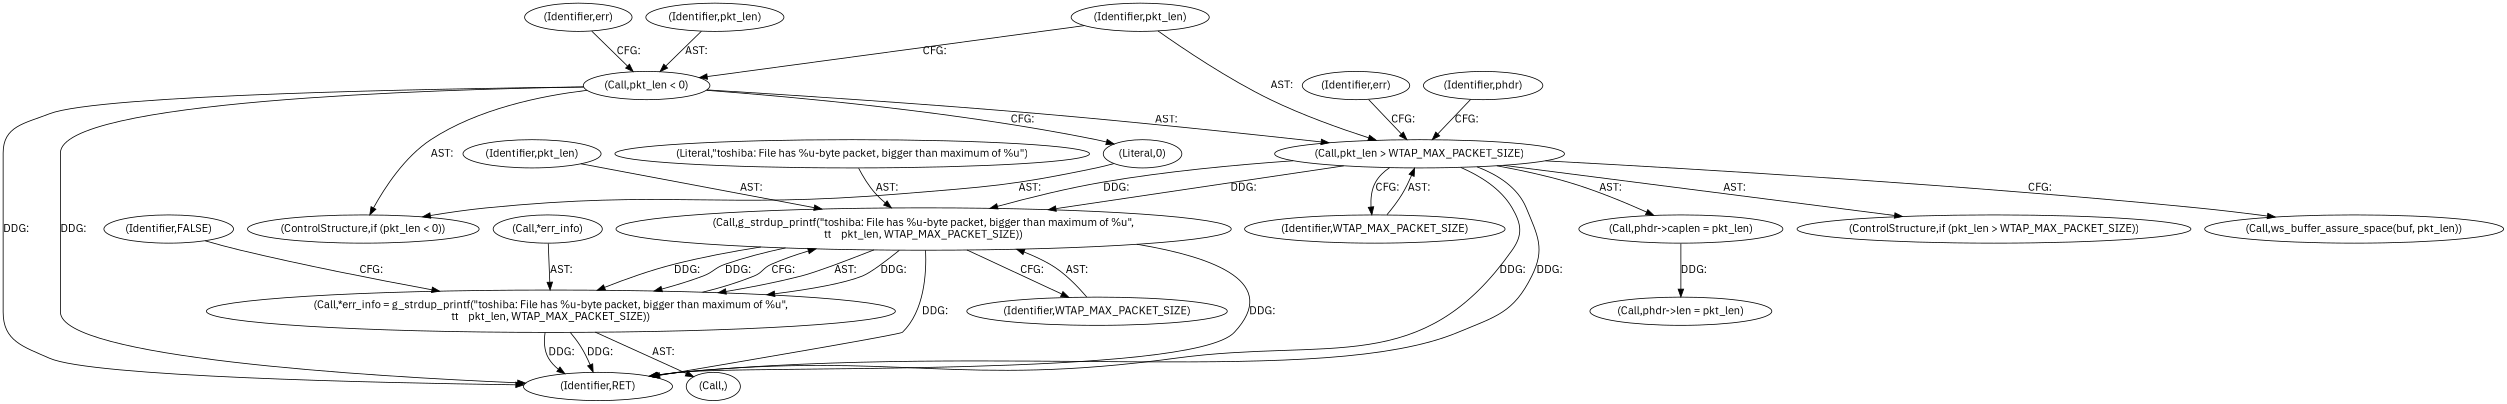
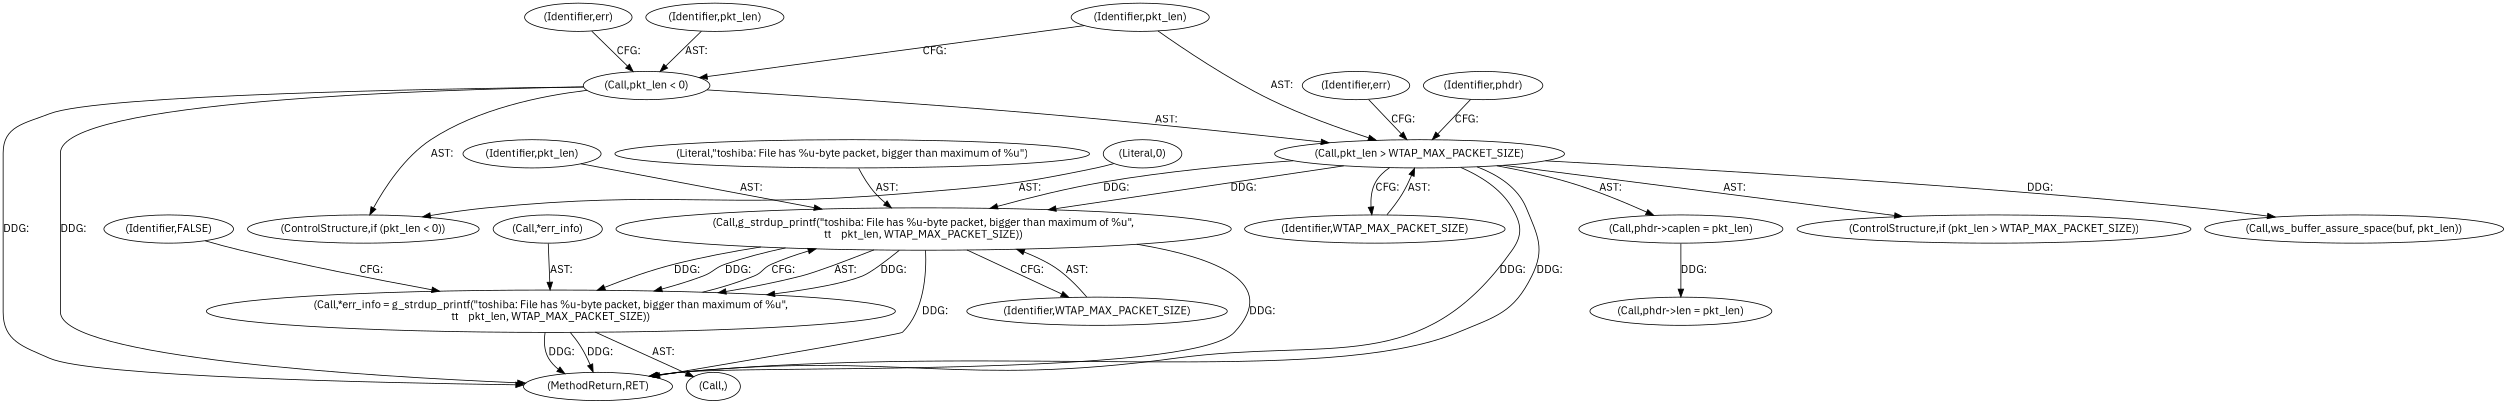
edge "(Call,pkt_len < 0)" -> "(Literal,0)": removed, label "CFG:"
edge "(Call,pkt_len > WTAP_MAX_PACKET_SIZE)" -> "(Call,ws_buffer_assure_space(buf, pkt_len))": label "CFG: " -> "DDG: "
node "(Identifier,RET)": label "(Identifier,RET)" -> "(MethodReturn,RET)"
